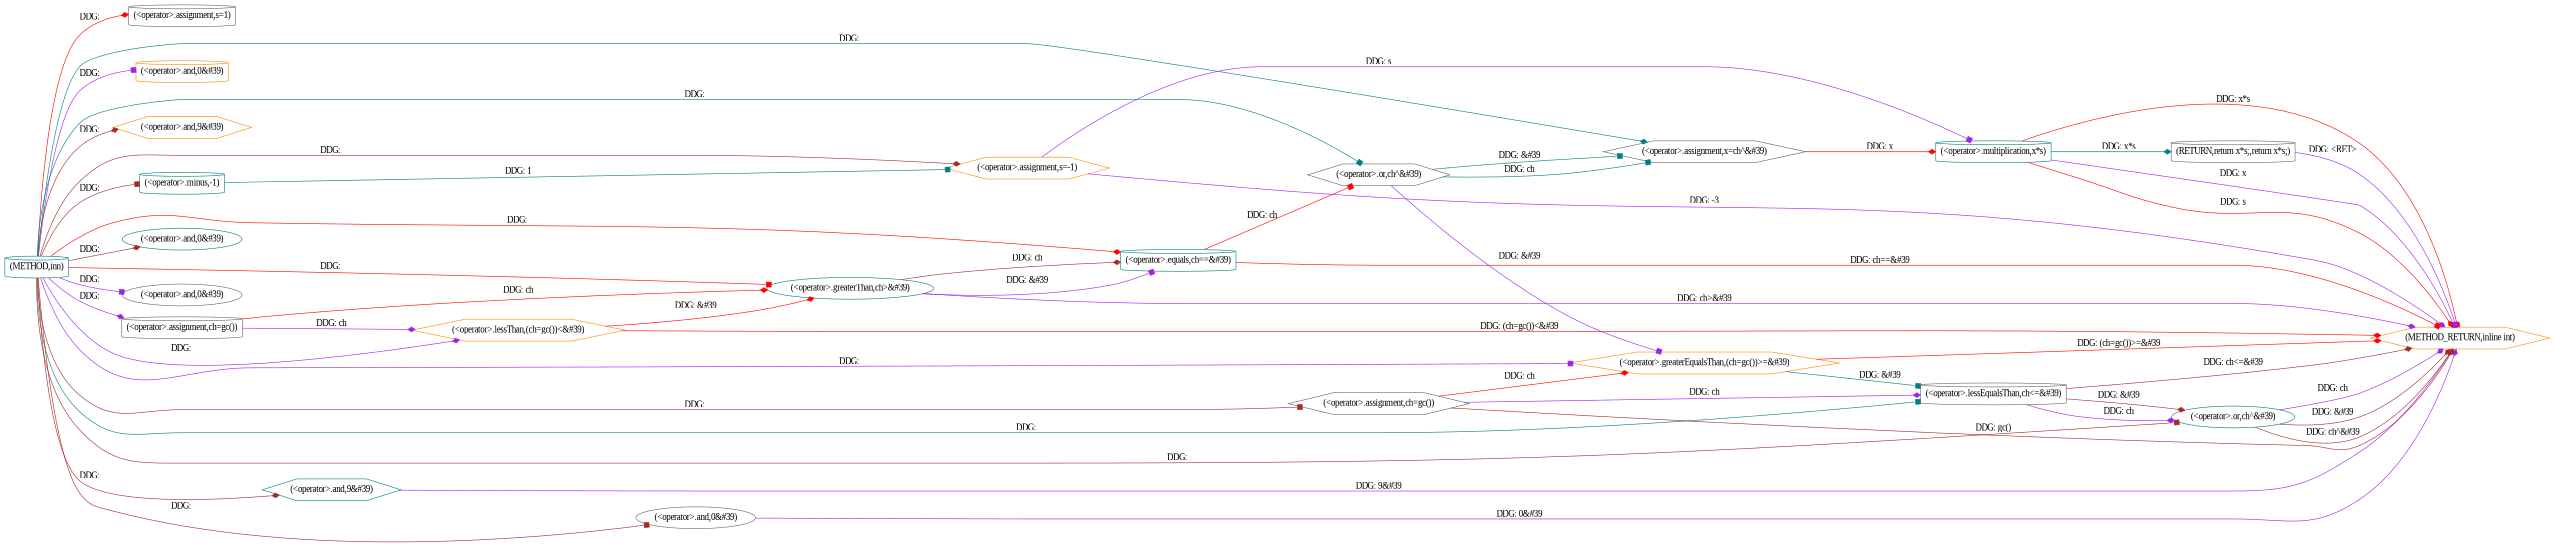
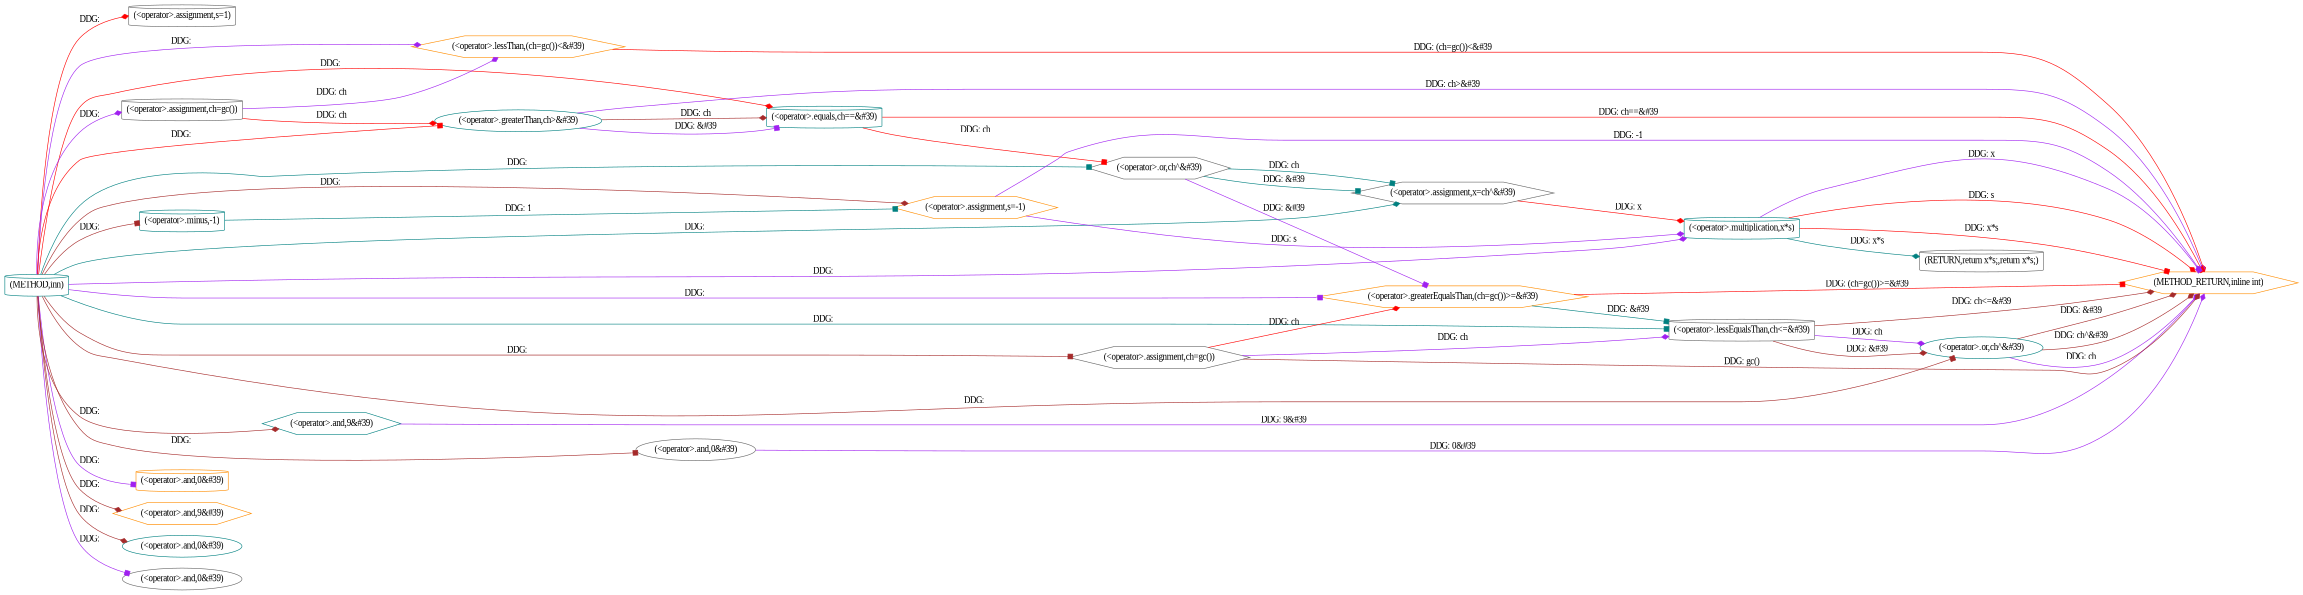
edge "(<operator>.assignment,s=-1)" -> "(<operator>.multiplication,x*s)": arrowhead box -> diamond
edge "(<operator>.assignment,s=-1)" -> "(METHOD_RETURN,inline int)": label "DDG: -3" -> "DDG: -1"
edge "(RETURN,return x*s;,return x*s;)" -> "(METHOD_RETURN,inline int)": removed, label "DDG: <RET>"
edge "(METHOD,inn)" -> "(<operator>.multiplication,x*s)": added, label "DDG:"
edge "(<operator>.lessThan,(ch=gc())<&#39)" -> "(<operator>.greaterThan,ch>&#39)": removed, label "DDG: &#39"
edge "(<operator>.greaterEqualsThan,(ch=gc())>=&#39)" -> "(METHOD_RETURN,inline int)": arrowhead diamond -> box
